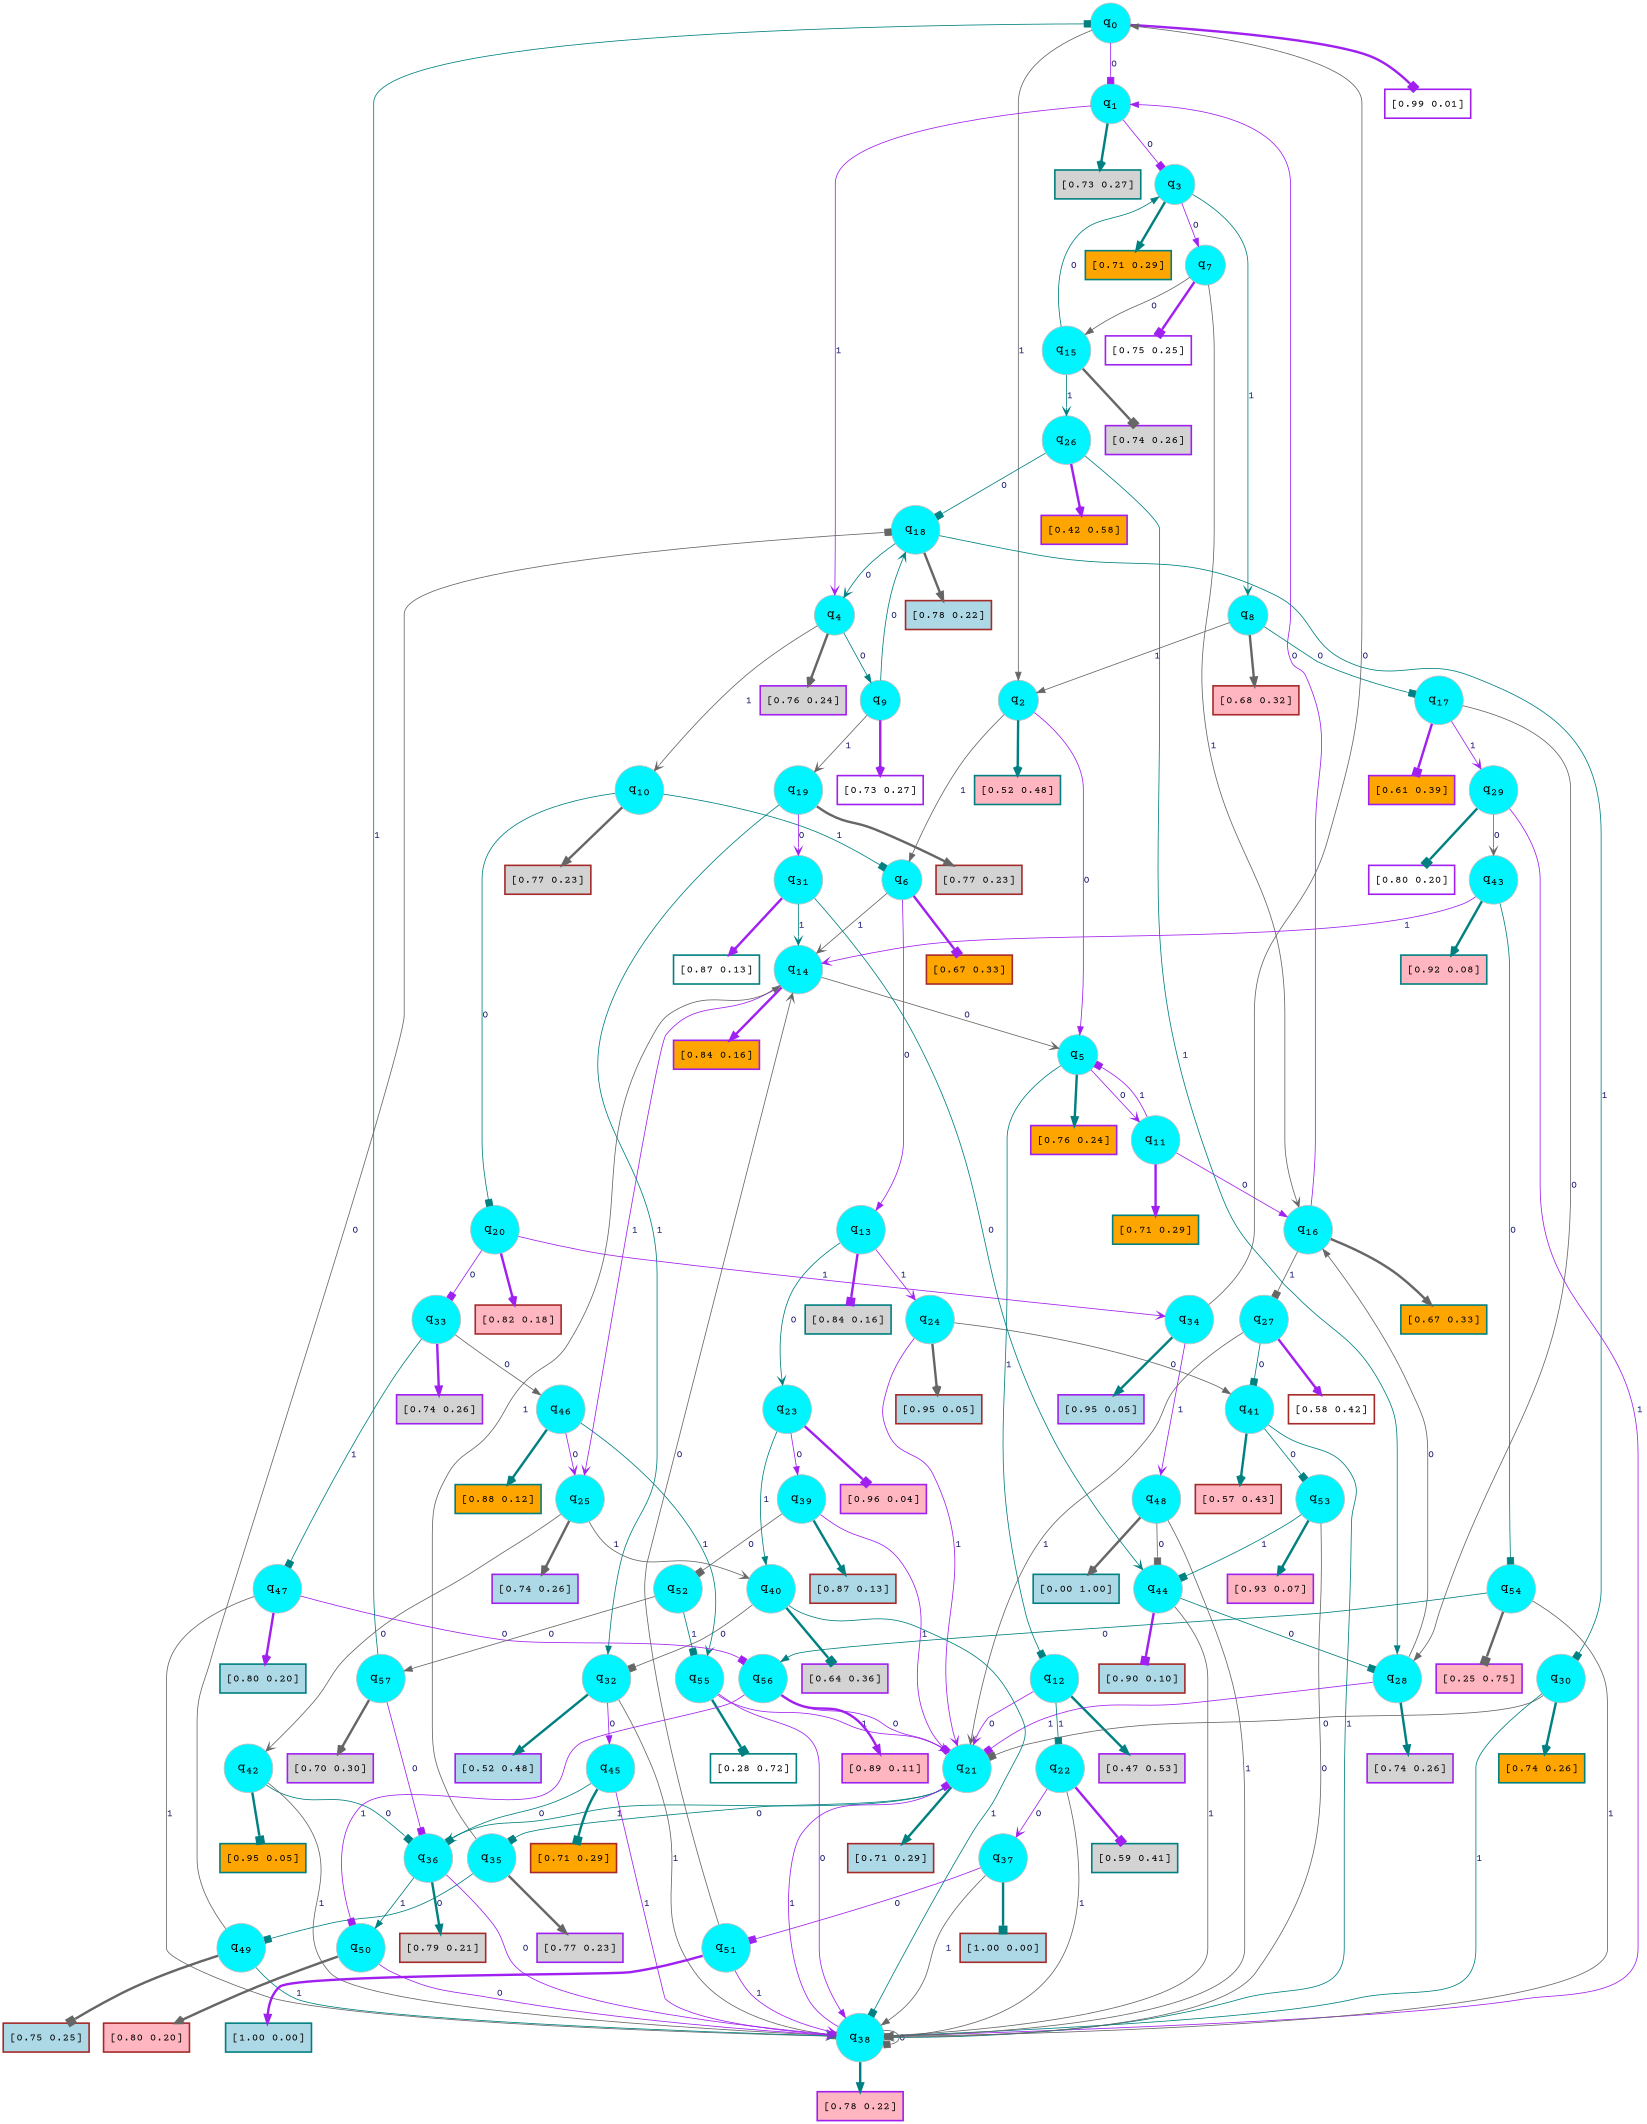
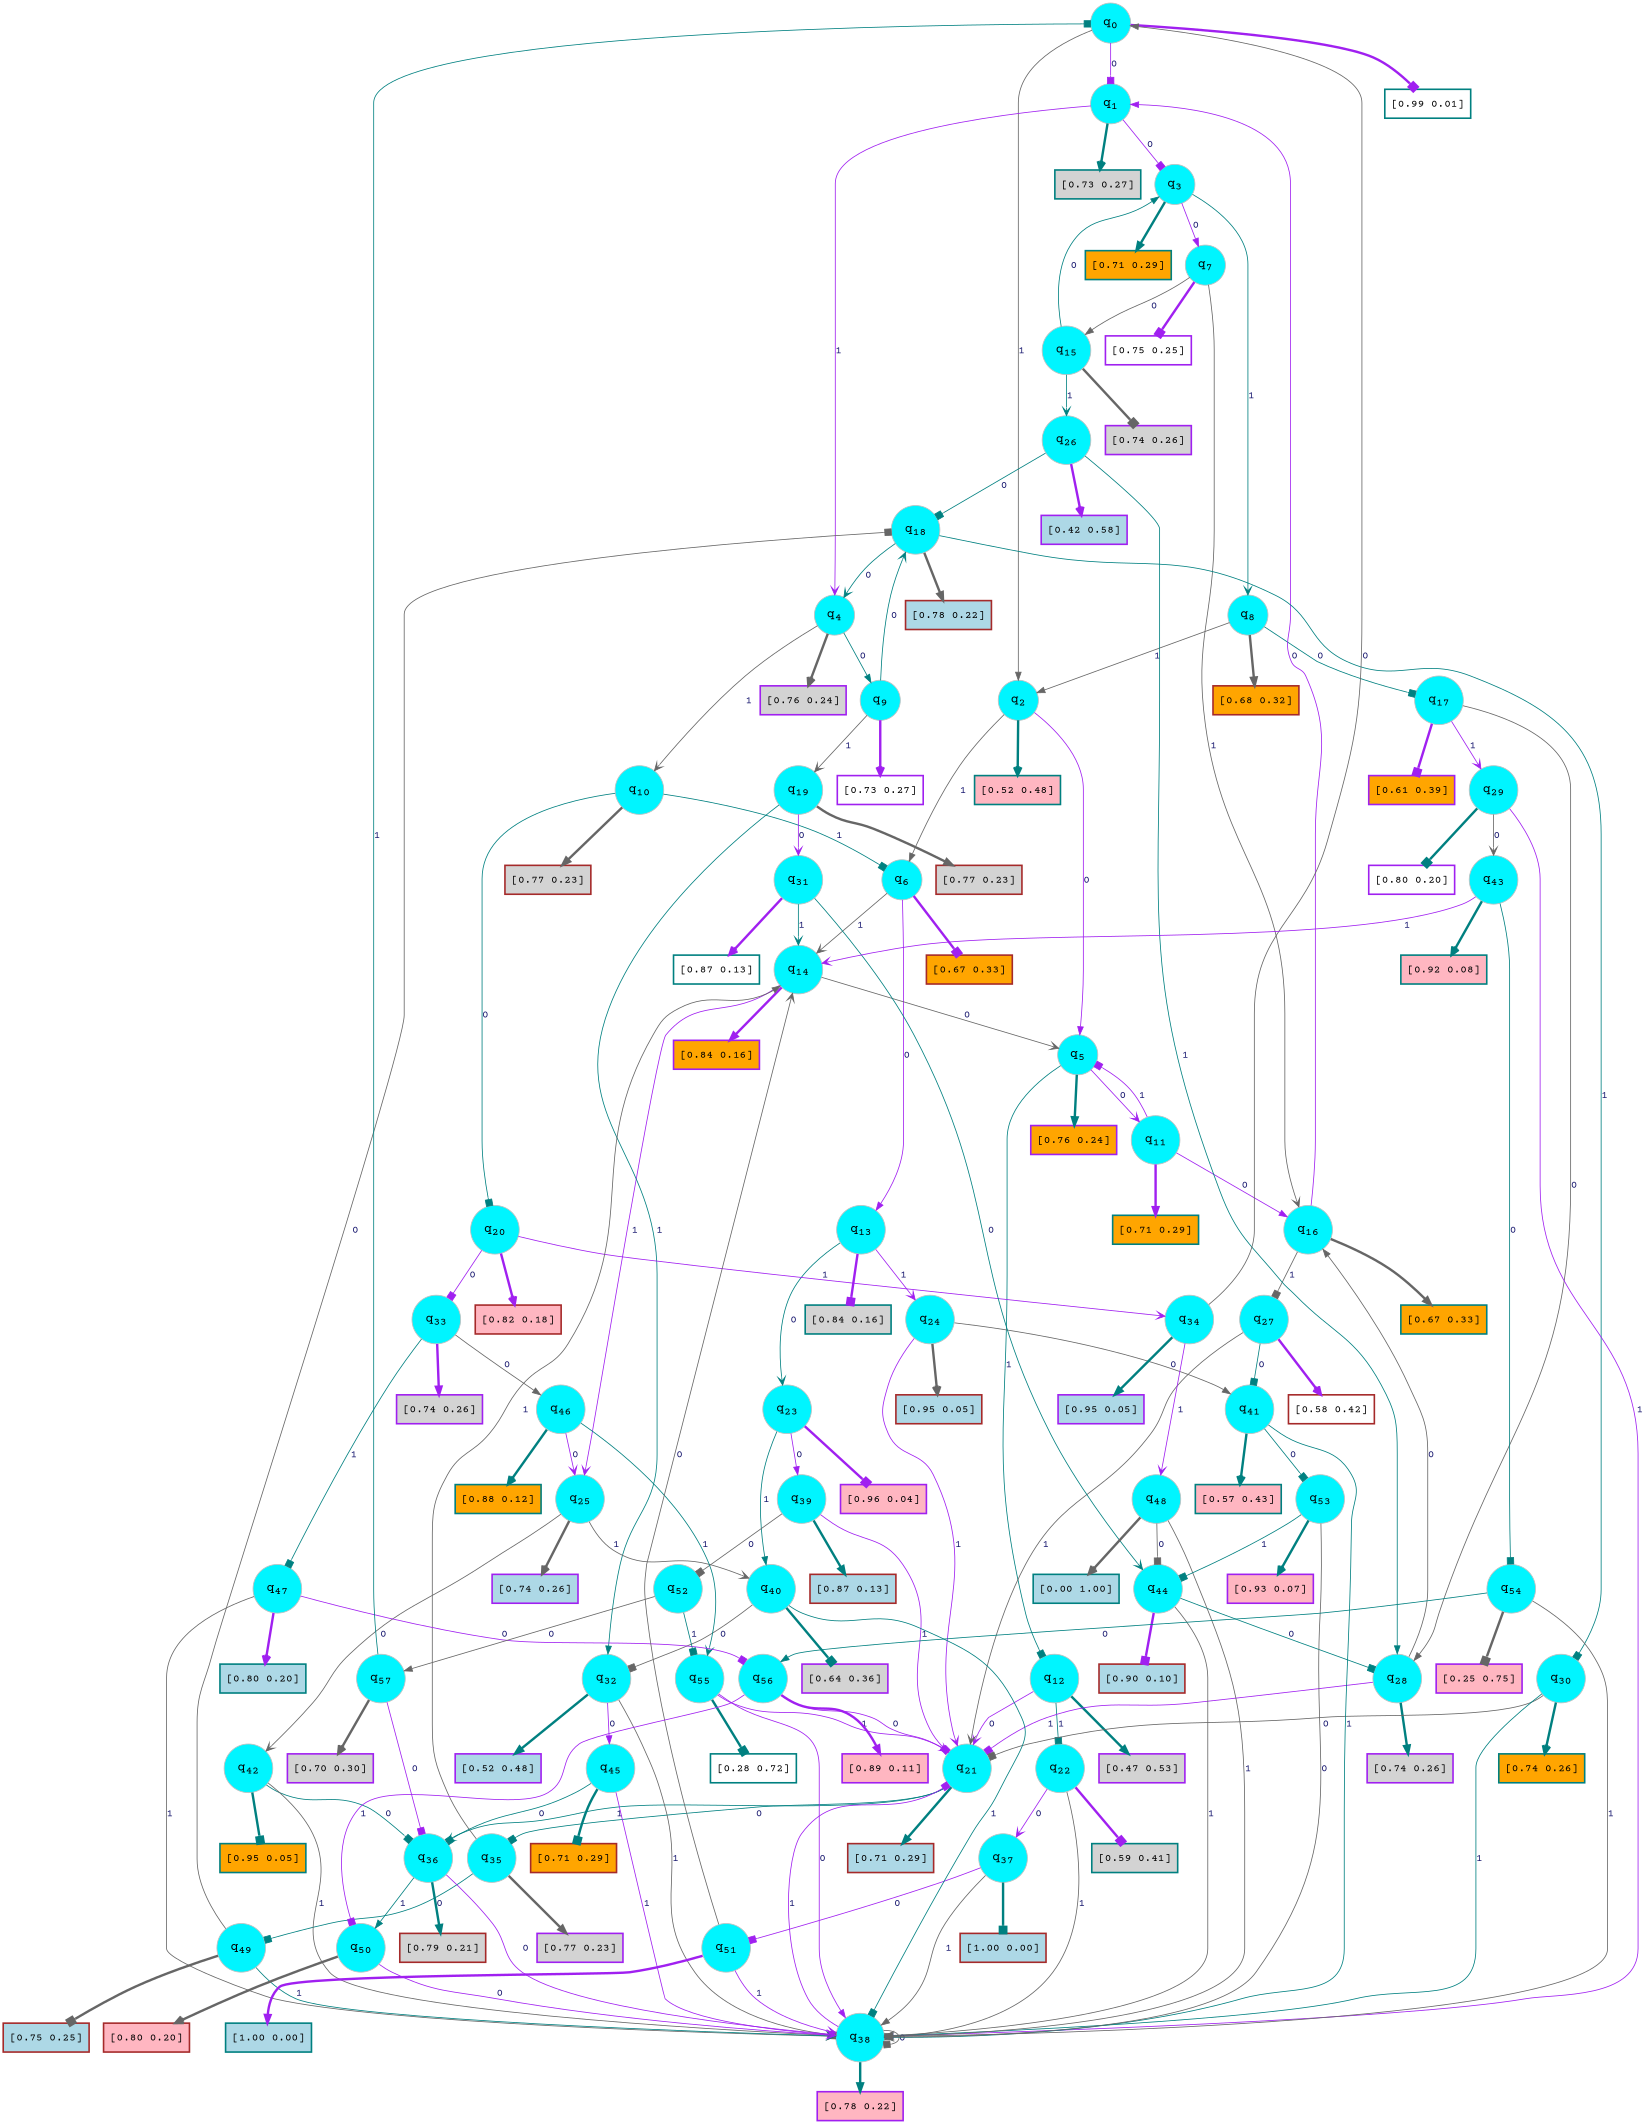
node "[0.99 0.01]": color purple -> teal
node "[0.42 0.58]": fillcolor orange -> lightblue
node "[0.68 0.32]": fillcolor lightpink -> orange
node "[0.57 0.43]": color brown -> teal
